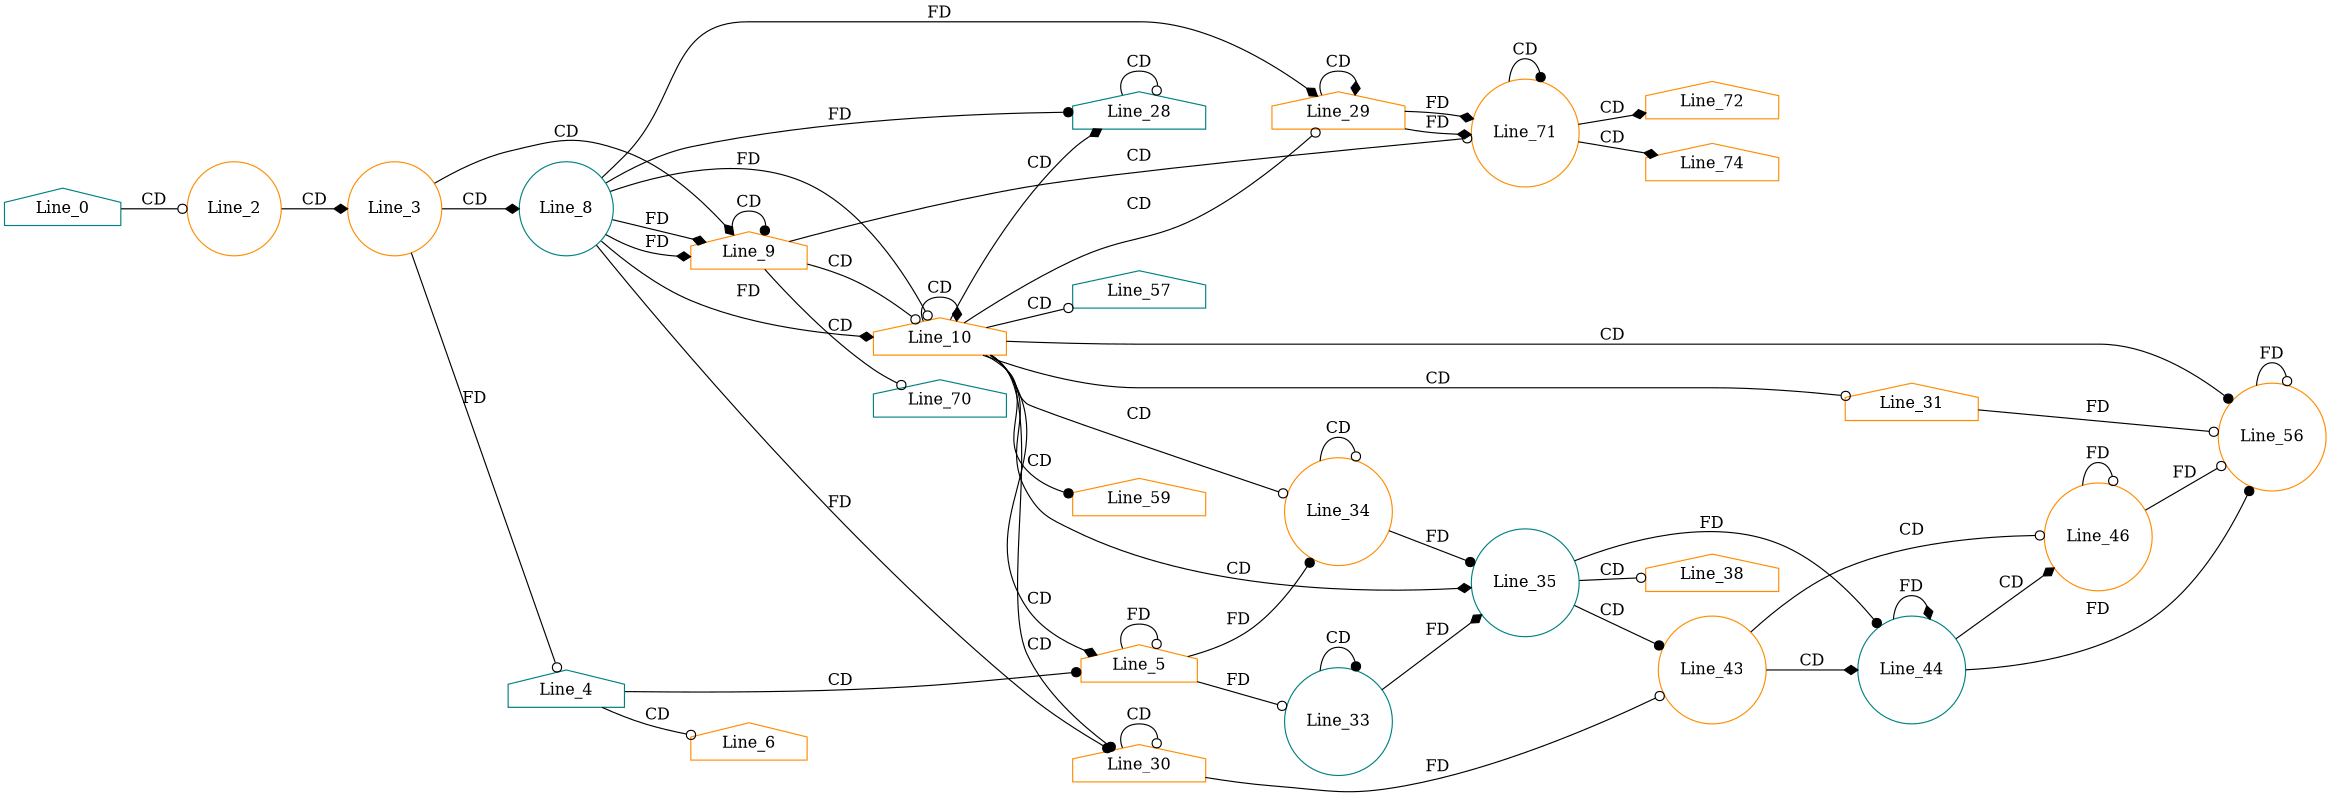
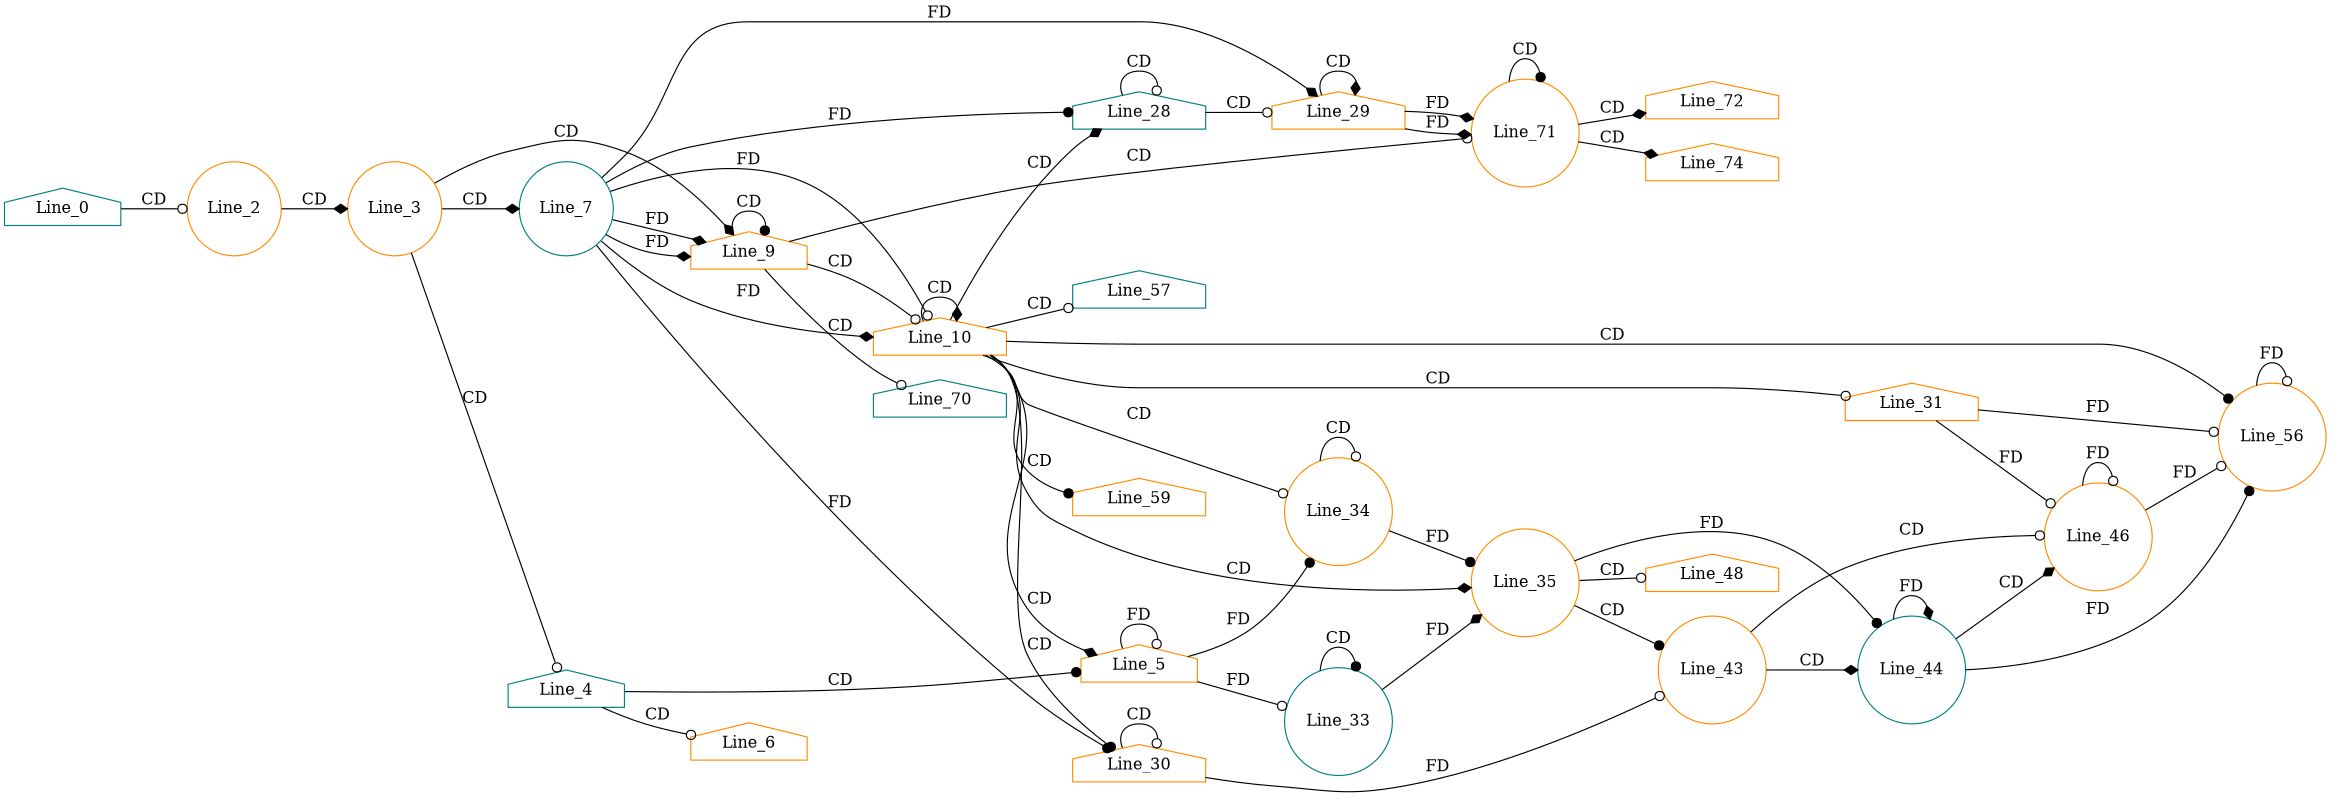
node "Line_8": label "Line_8" -> "Line_7"
edge "Line_10" -> "Line_29": now "Line_28" -> "Line_29"
edge "Line_3" -> "Line_4": label "FD" -> "CD"
edge "Line_31" -> "Line_46": added, label "FD"
node "Line_38": label "Line_38" -> "Line_48"
node "Line_35": color teal -> darkorange
